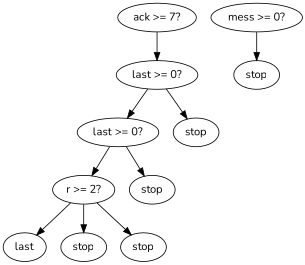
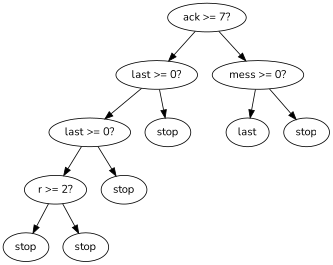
edge "ack >= 7?" -> "mess >= 0?": added
edge "r >= 2?" -> "last": now "mess >= 0?" -> "last"
